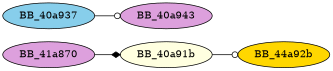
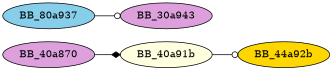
node "BB_40a937": label "BB_40a937" -> "BB_80a937"
node "BB_40a943": label "BB_40a943" -> "BB_30a943"
node "BB_41a870": label "BB_41a870" -> "BB_40a870"
